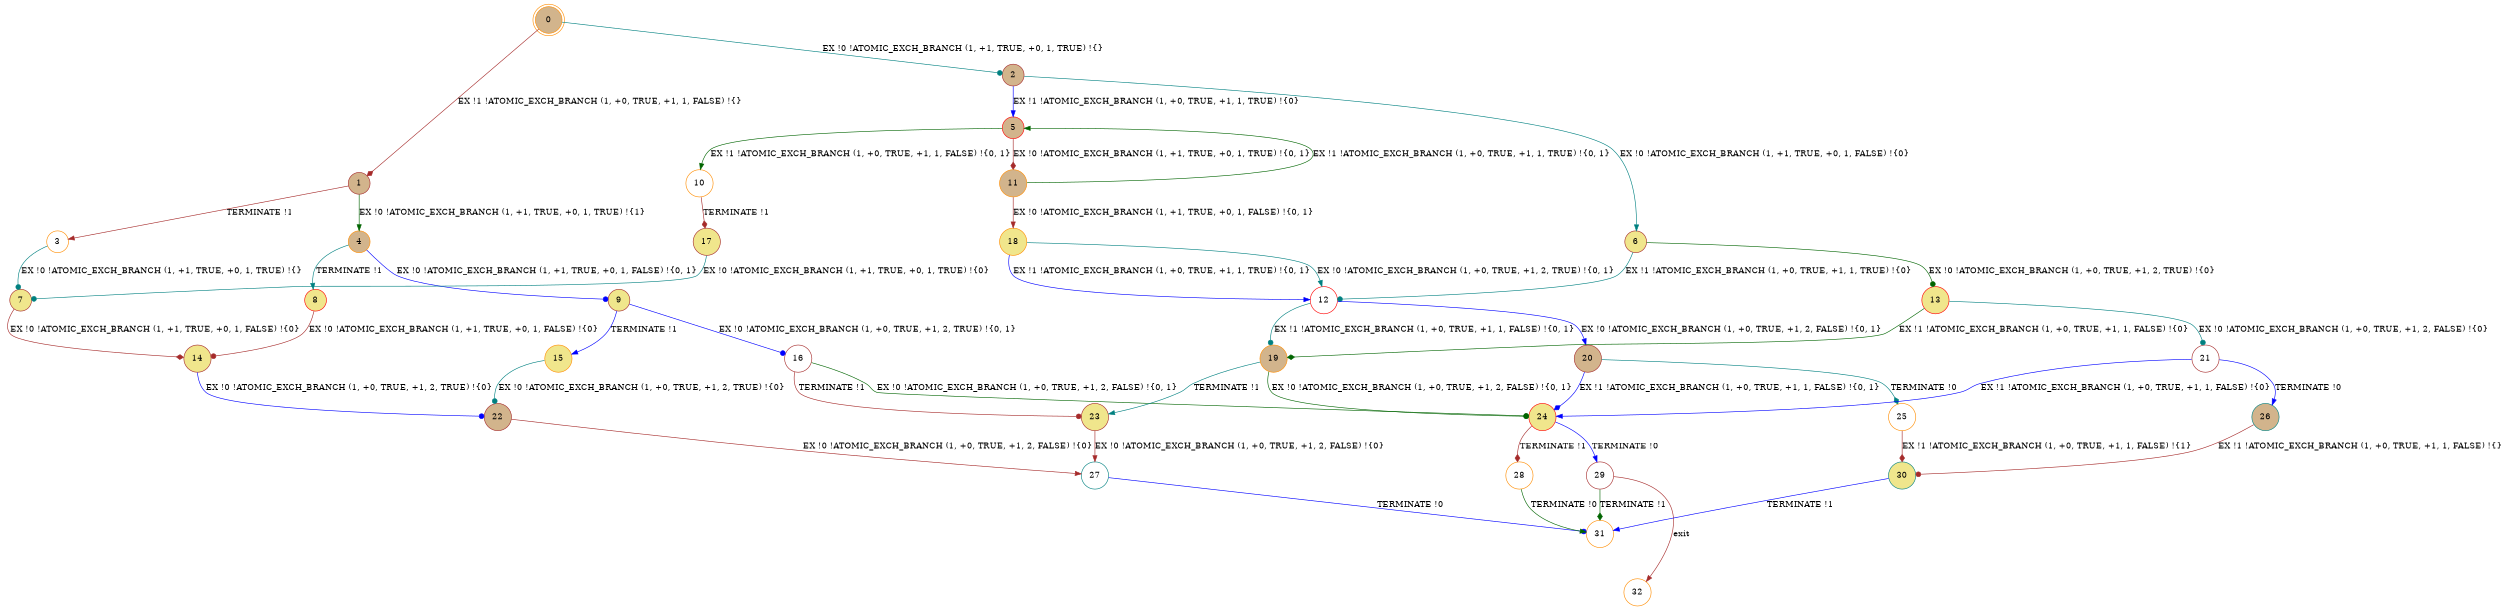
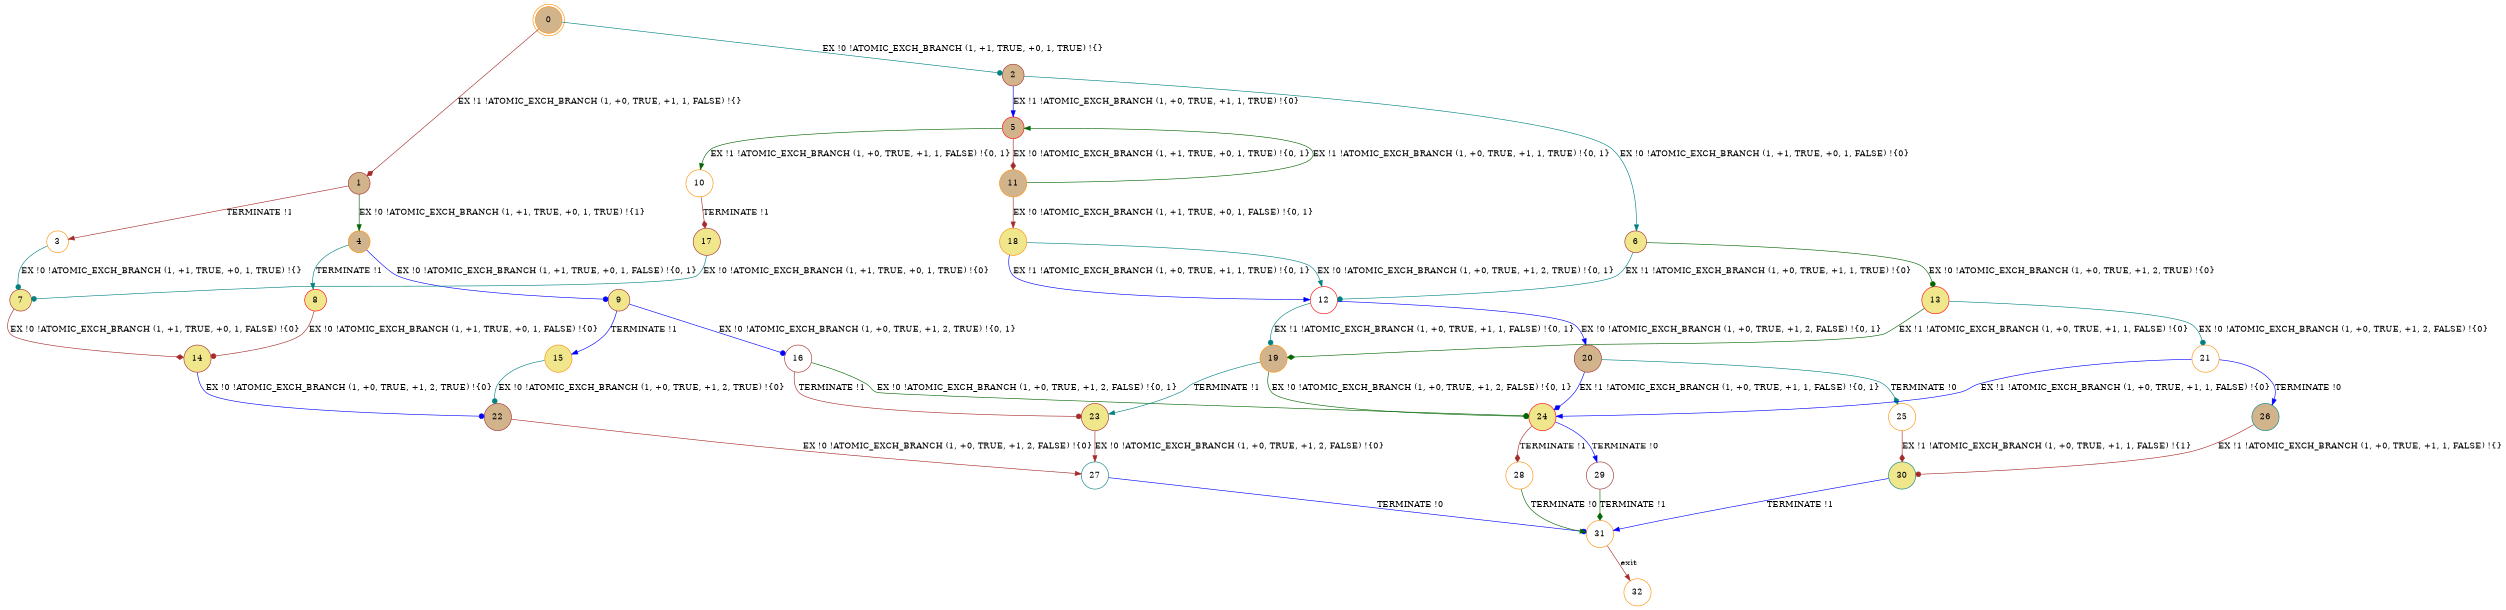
node "21": color brown -> darkorange
edge "29" -> "32": now "31" -> "32"
